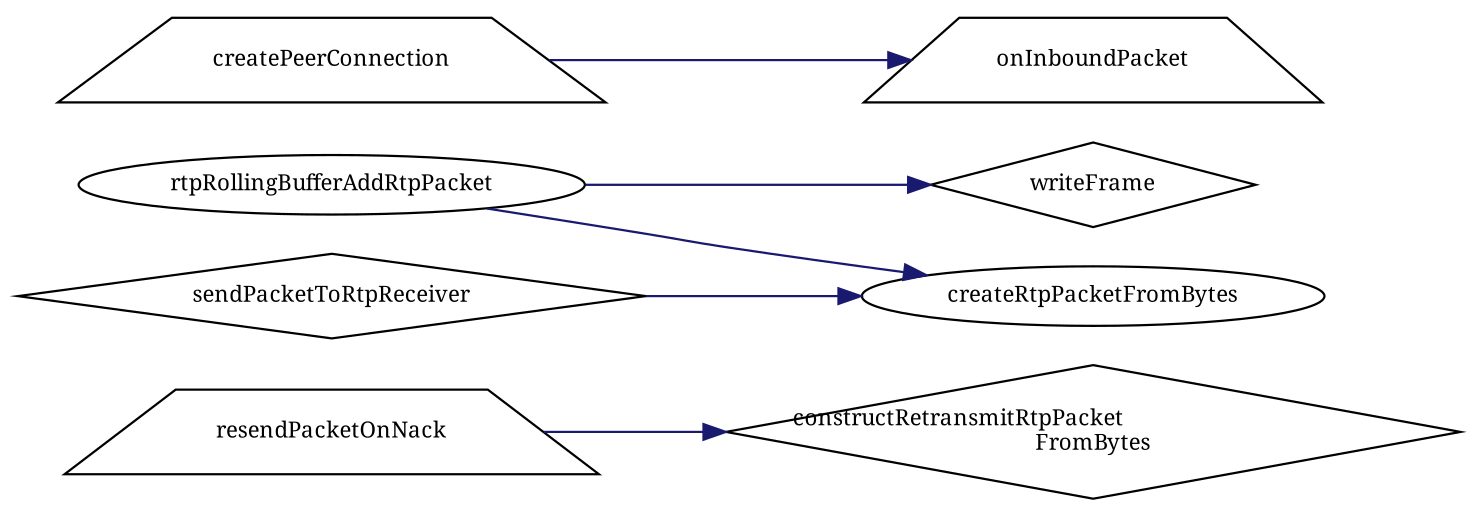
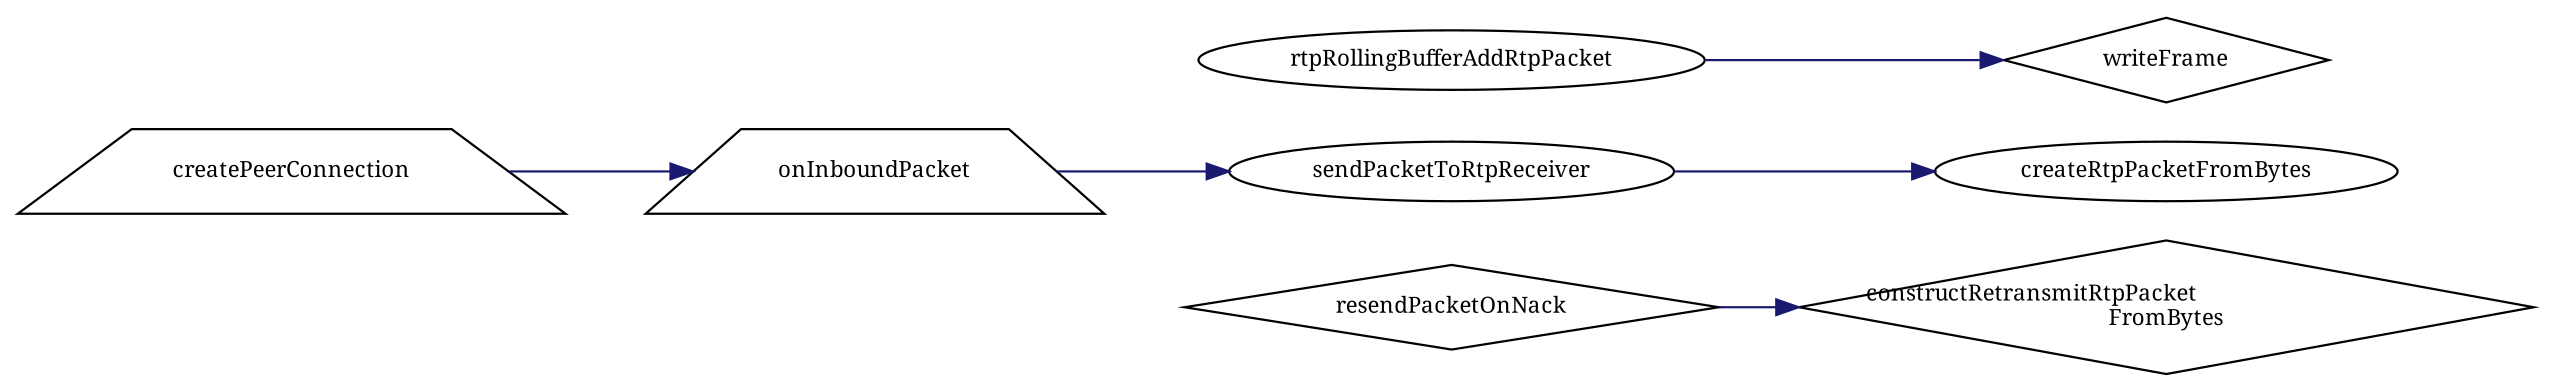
edge "onInboundPacket" -> "sendPacketToRtpReceiver": added
edge "rtpRollingBufferAddRtpPacket" -> "createRtpPacketFromBytes": removed
node "sendPacketToRtpReceiver": shape diamond -> ellipse
node "resendPacketOnNack": shape trapezium -> diamond
